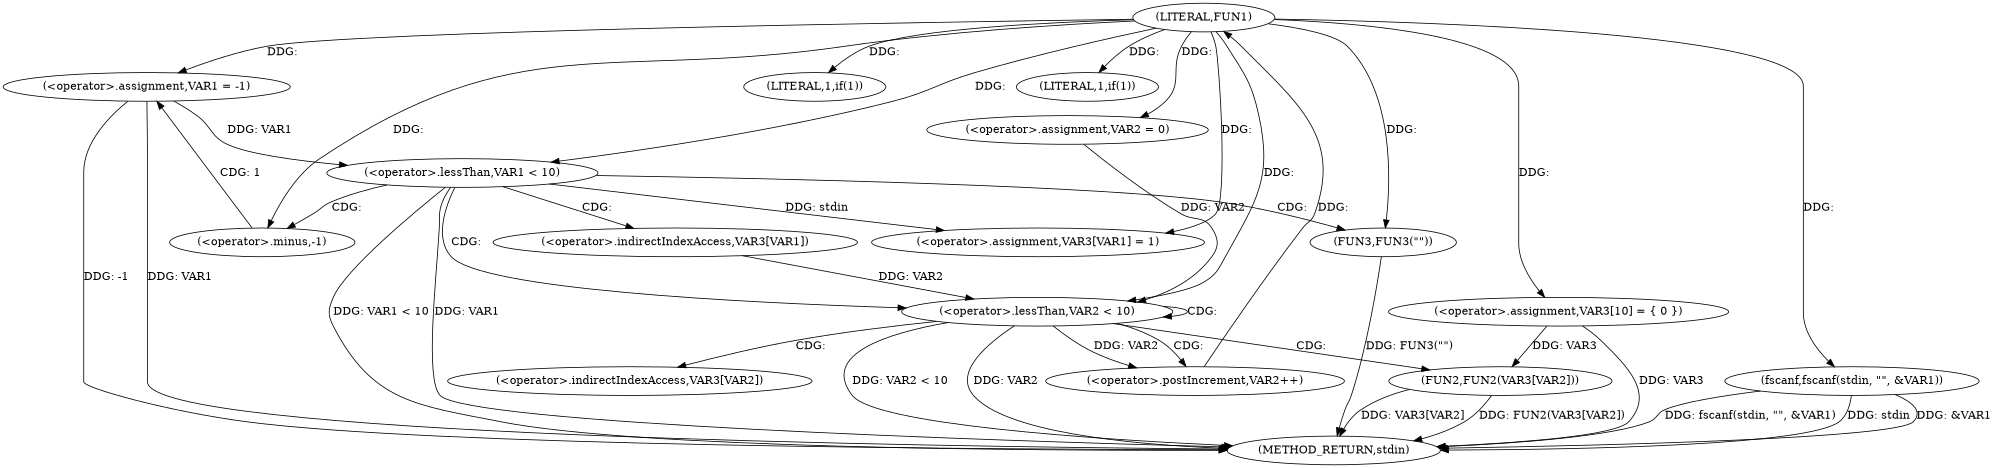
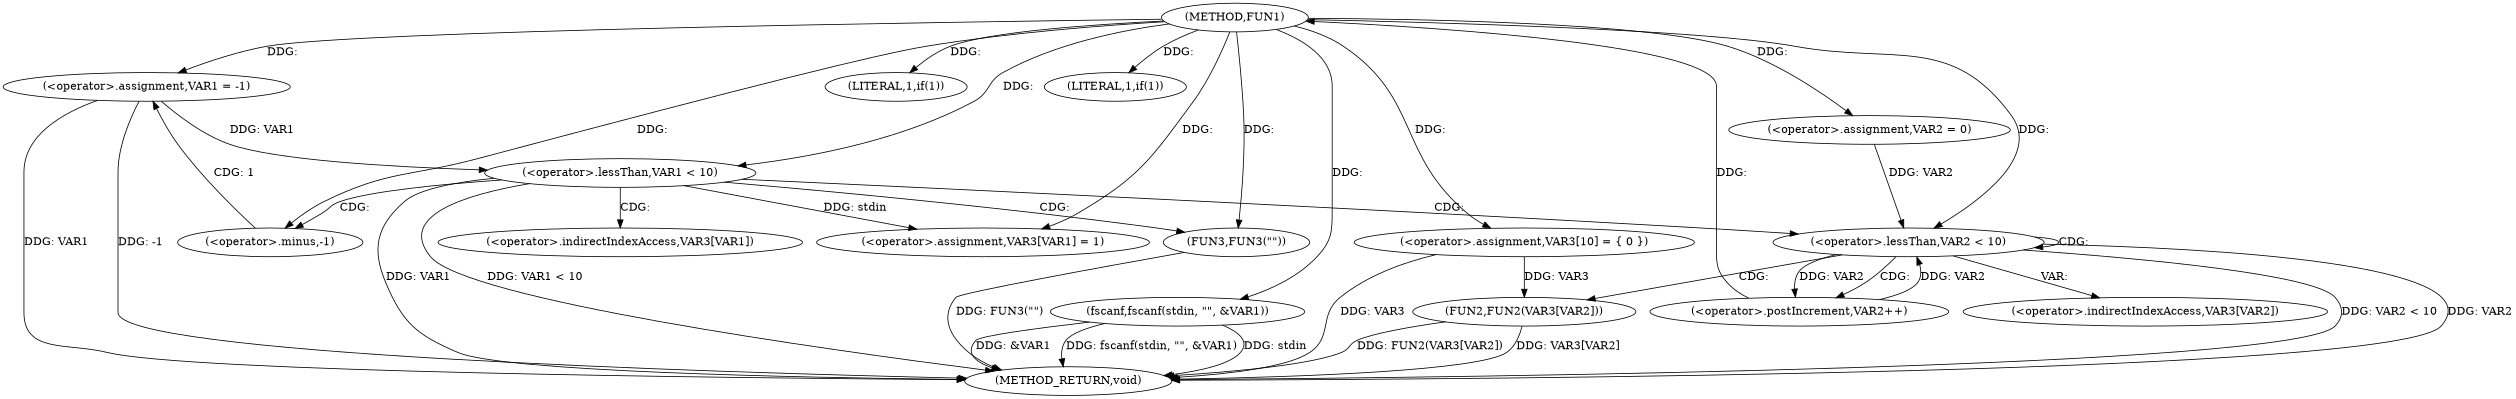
node "(LITERAL,FUN1)": label "(LITERAL,FUN1)" -> "(METHOD,FUN1)"
edge "(<operator>.indirectIndexAccess,VAR3[VAR1])" -> "(<operator>.lessThan,VAR2 < 10)": now "(<operator>.postIncrement,VAR2++)" -> "(<operator>.lessThan,VAR2 < 10)"
edge "(<operator>.lessThan,VAR2 < 10)" -> "(<operator>.indirectIndexAccess,VAR3[VAR2])": label "CDG: " -> "VAR: "
node "(METHOD_RETURN,stdin)": label "(METHOD_RETURN,stdin)" -> "(METHOD_RETURN,void)"
